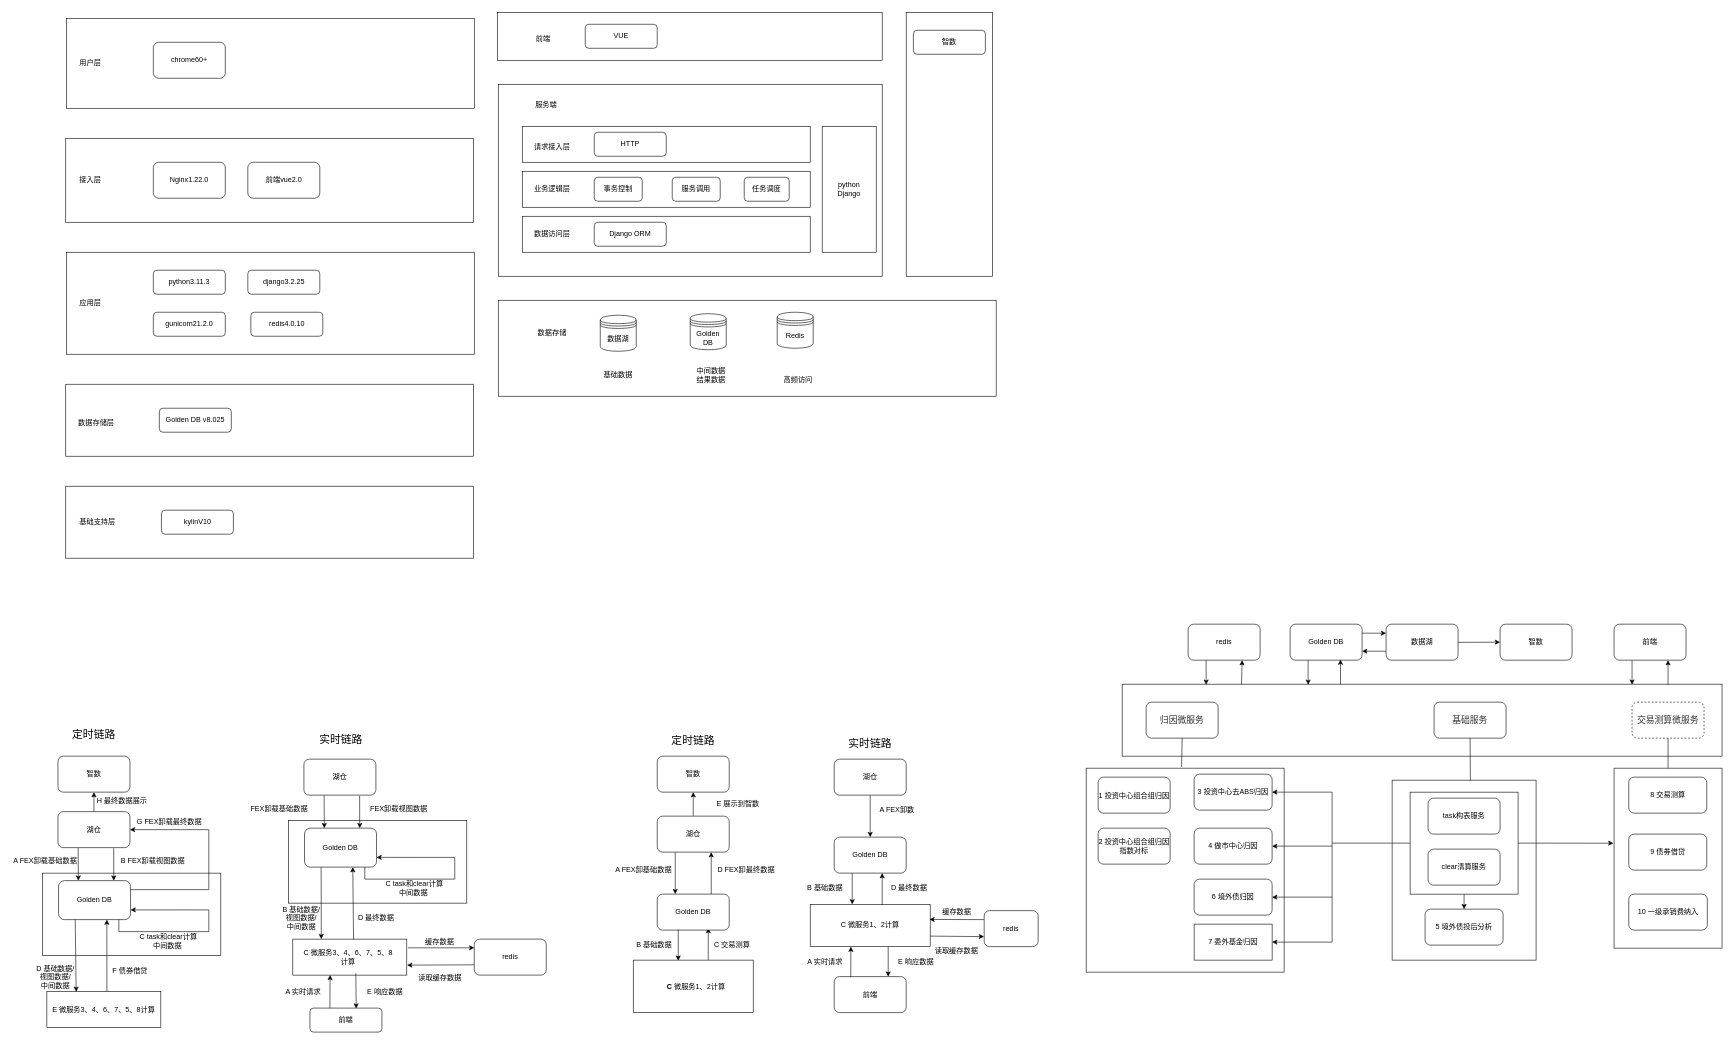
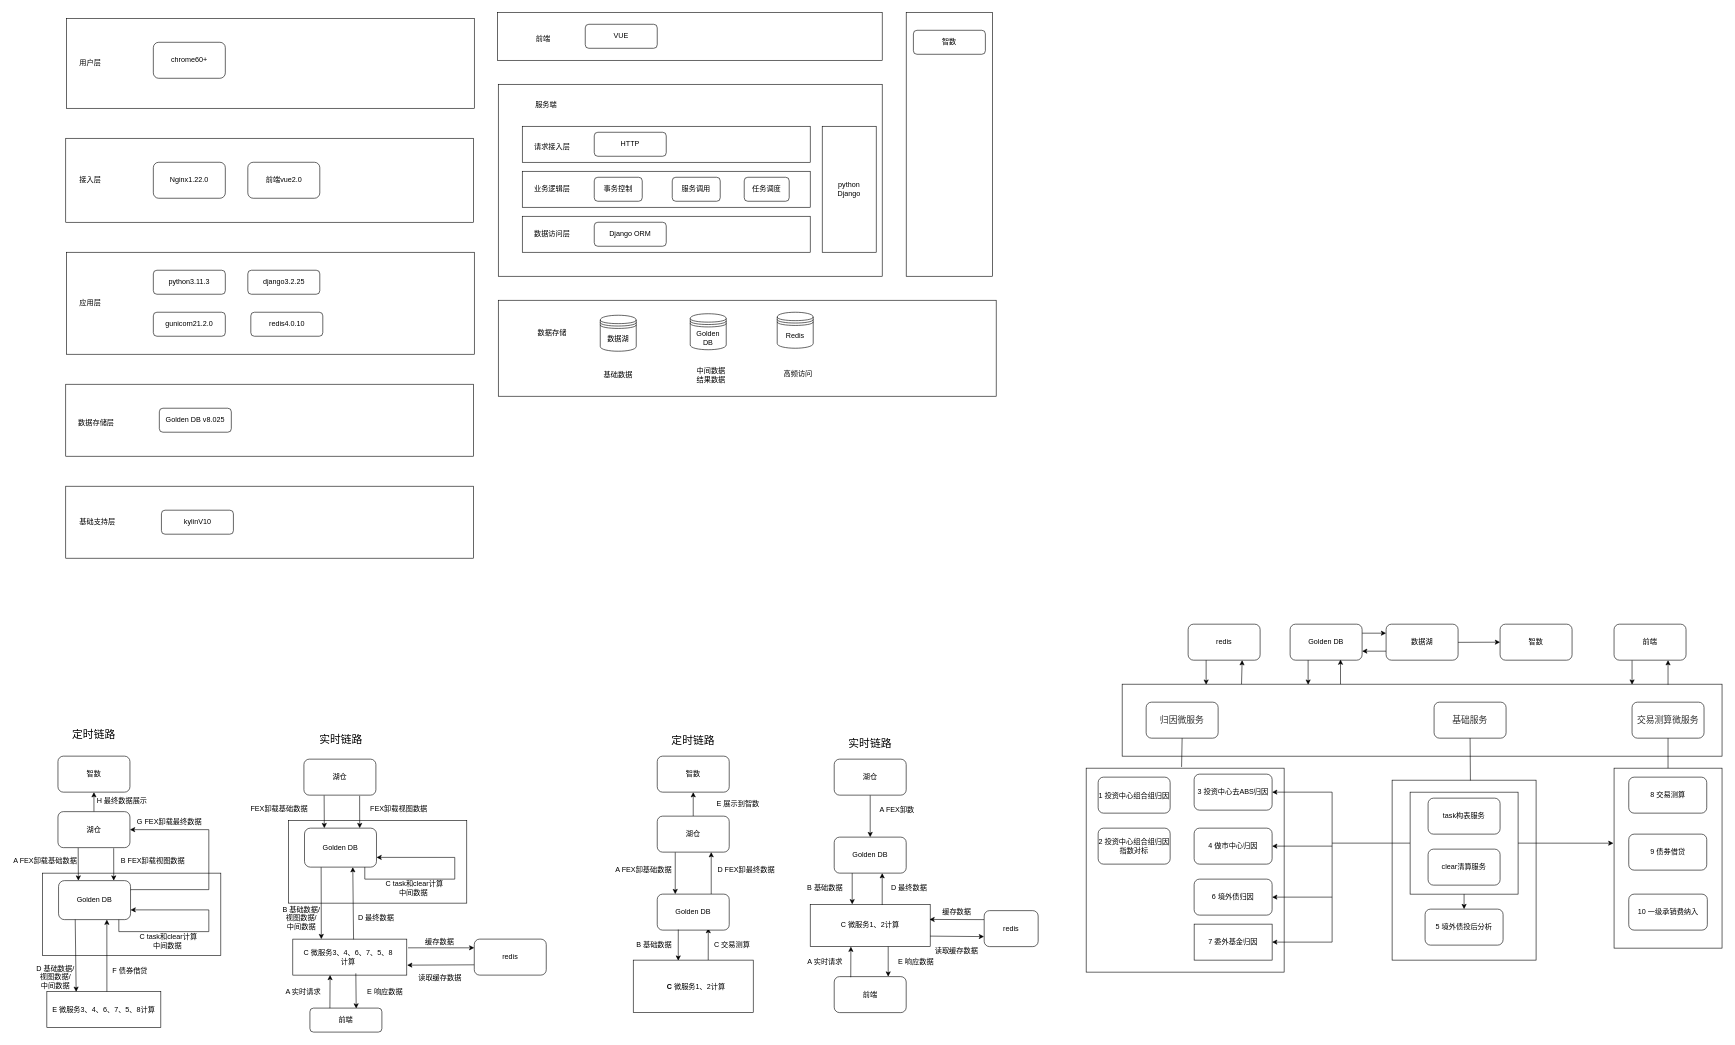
node "高频访问": moved (798, 380) -> (798, 374)
node "交易测算微服务": style dashed -> solid
